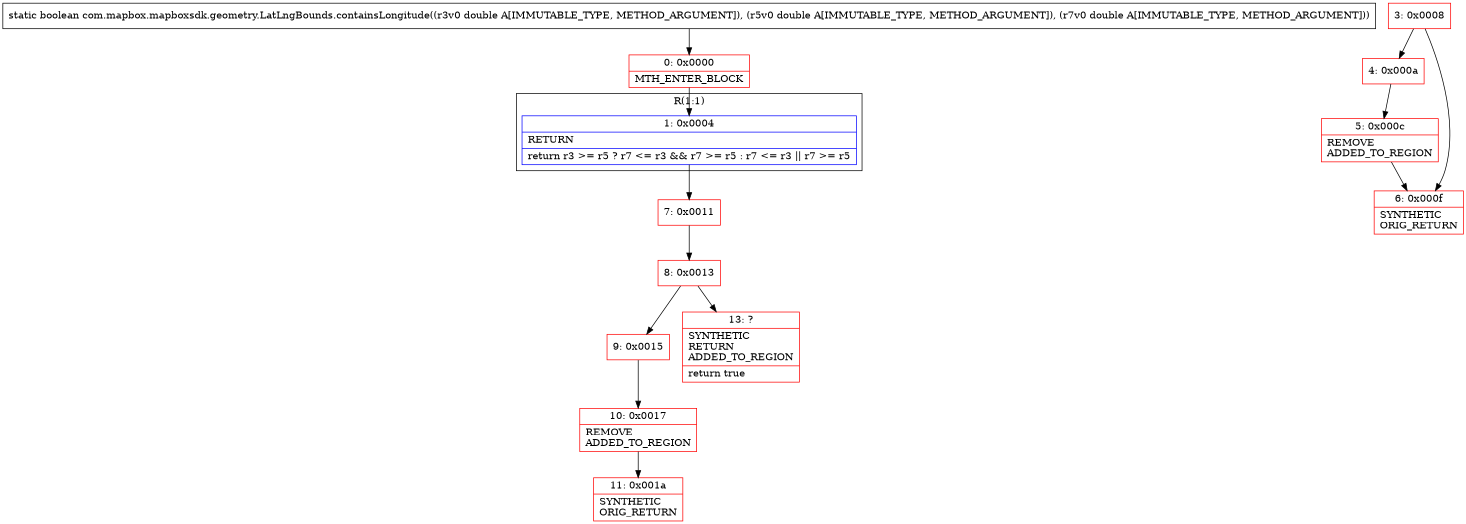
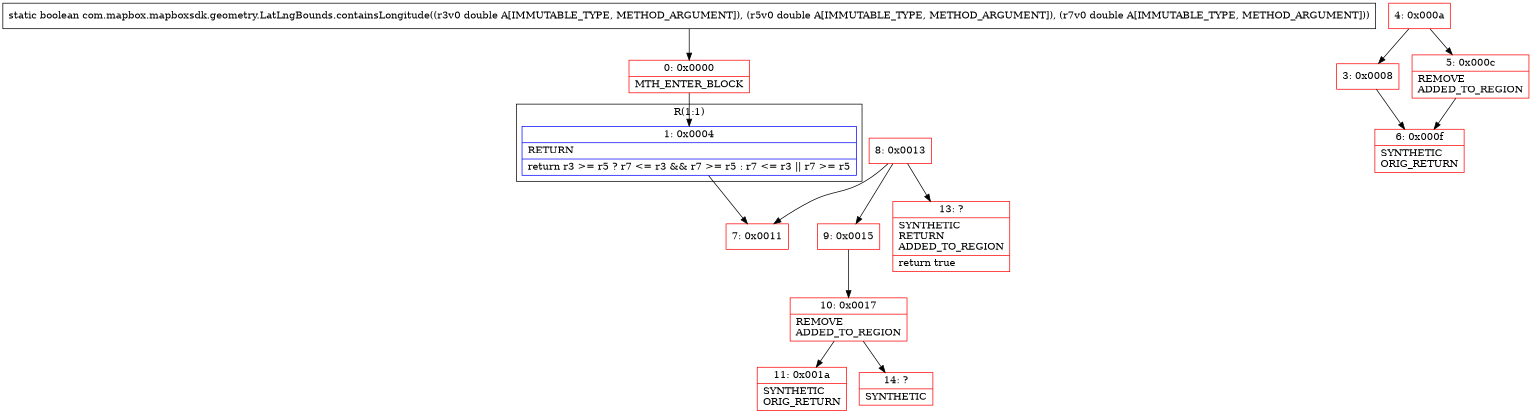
edge "3: 0x0008" -> "4: 0x000a": reversed
edge "7: 0x0011" -> "8: 0x0013": reversed
node "14: ?": added
